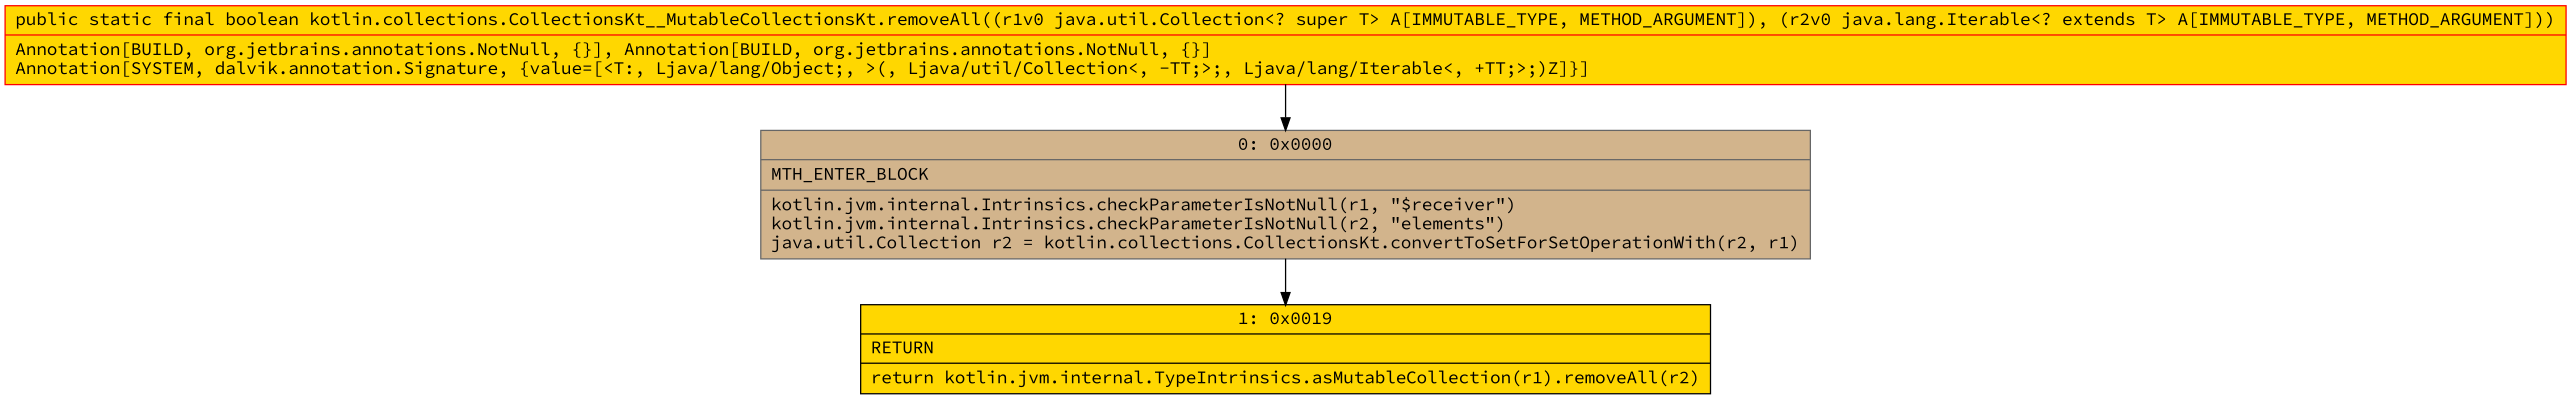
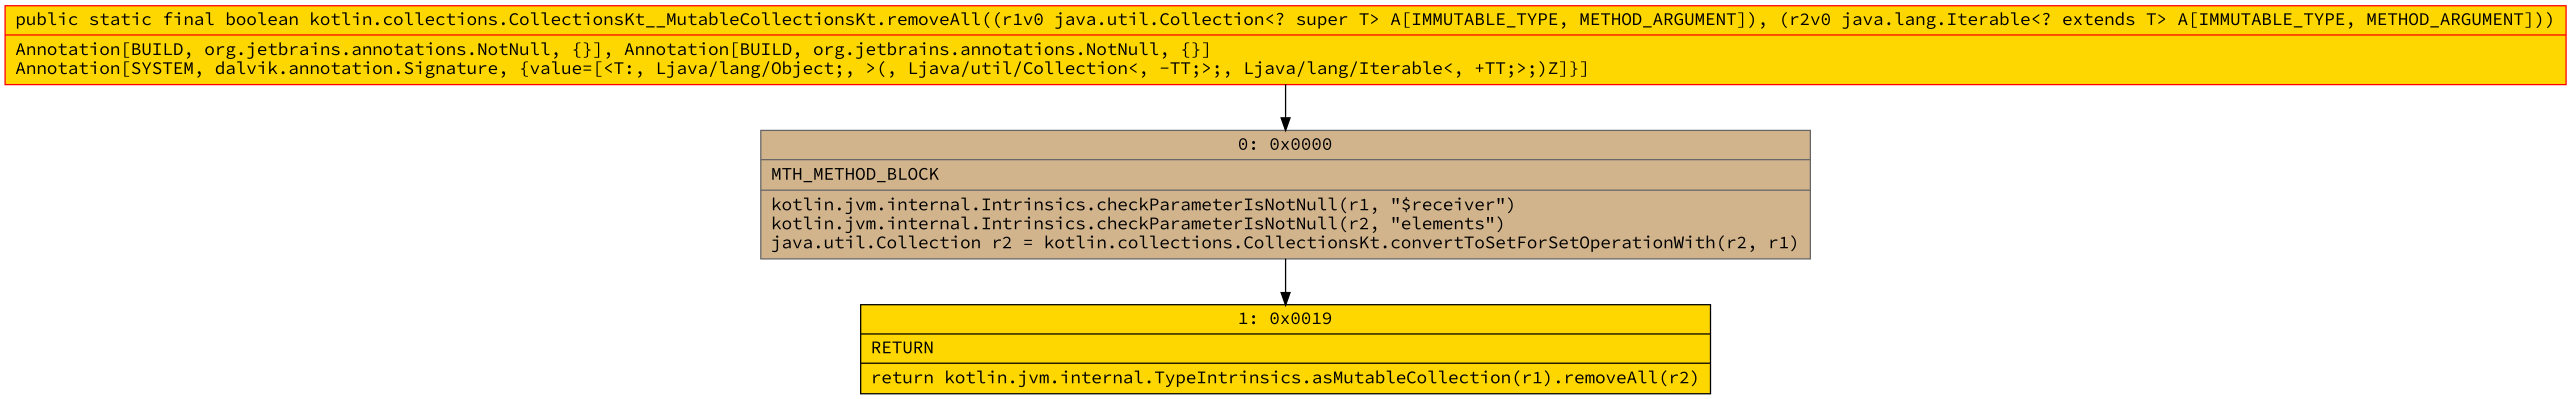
node "0: 0x0000": text "MTH_ENTER_BLOCK" -> "MTH_METHOD_BLOCK"
